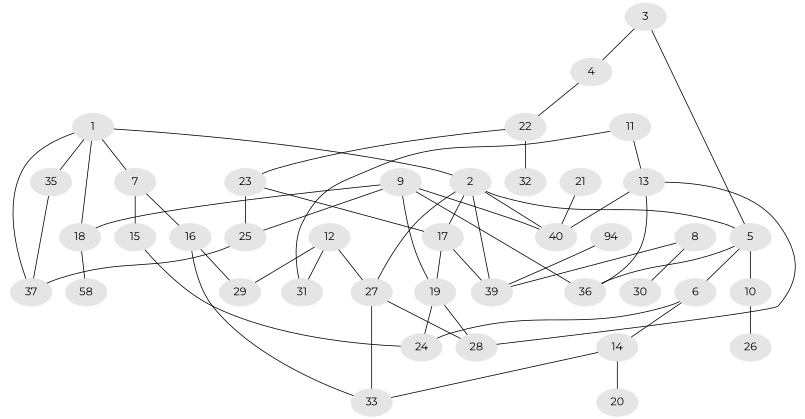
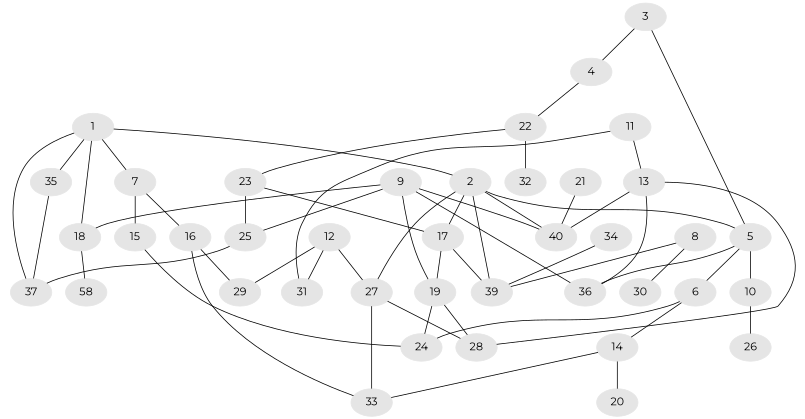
node "94": label "94" -> "34"
